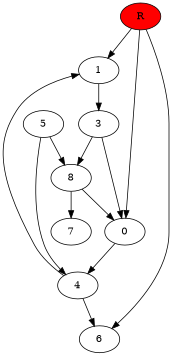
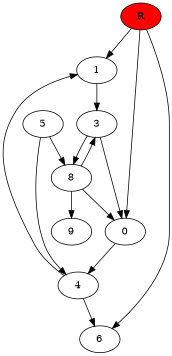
edge "8" -> "3": added
node "7": label "7" -> "9"
